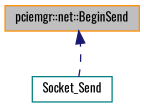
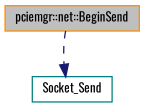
edge "Socket_Send" -> "pciemgr::net::BeginSend": reversed
